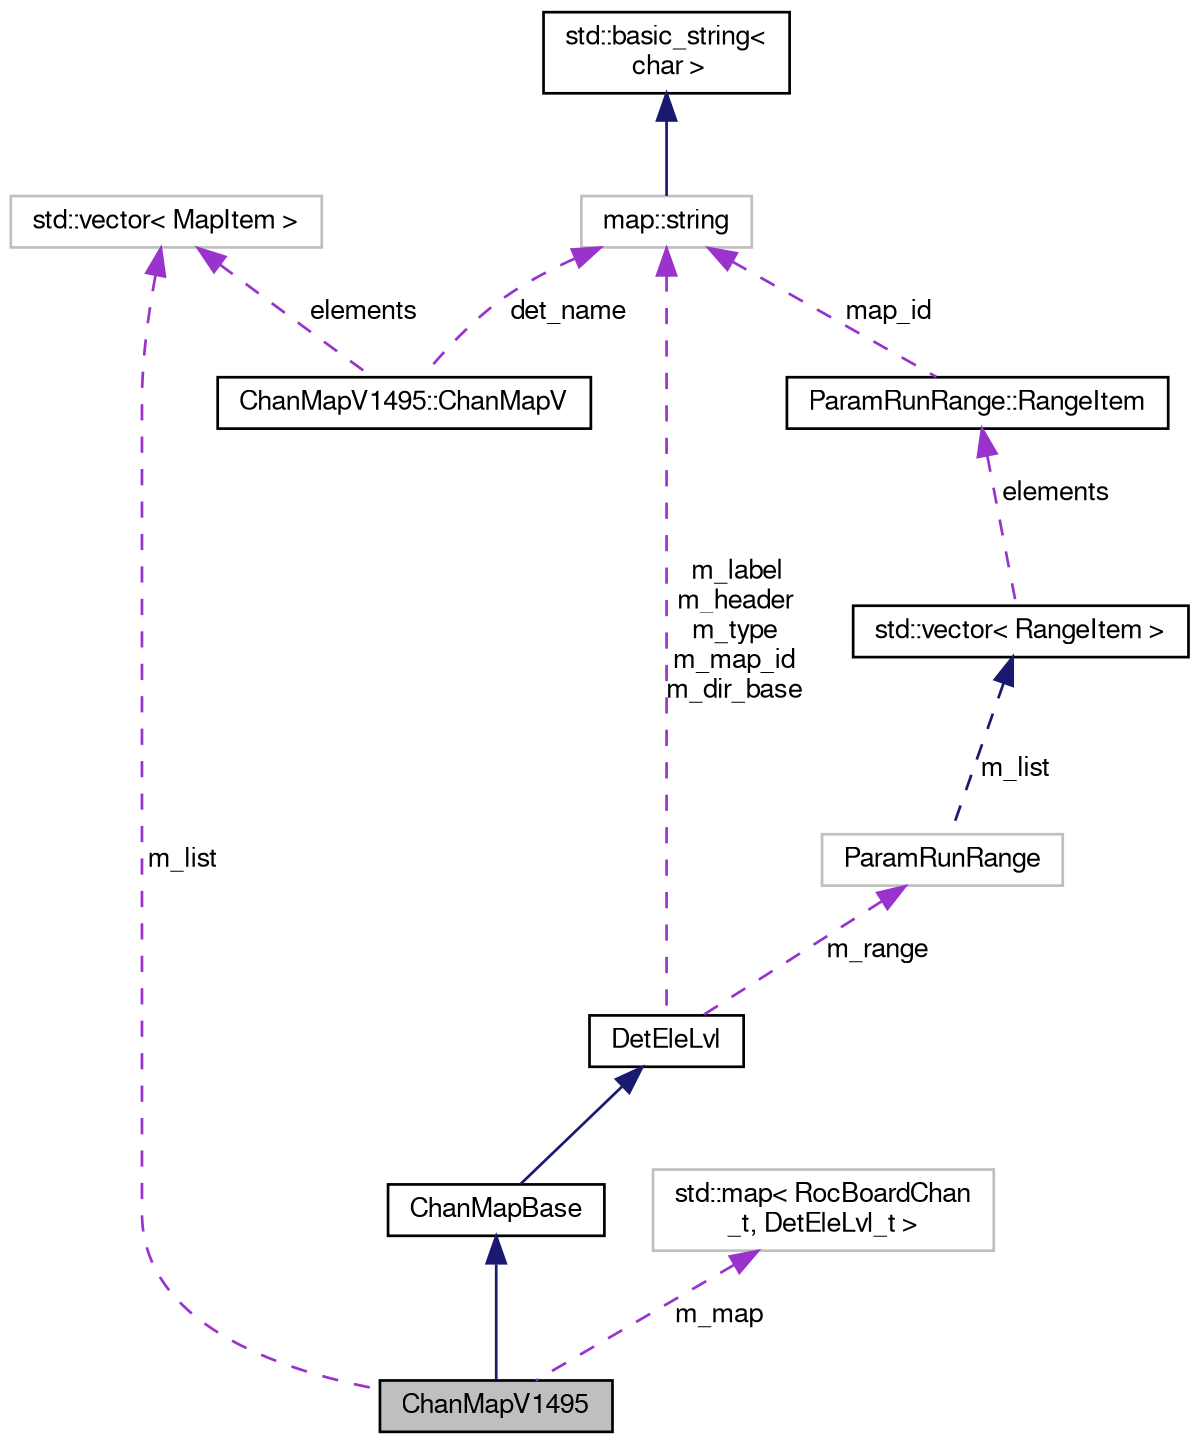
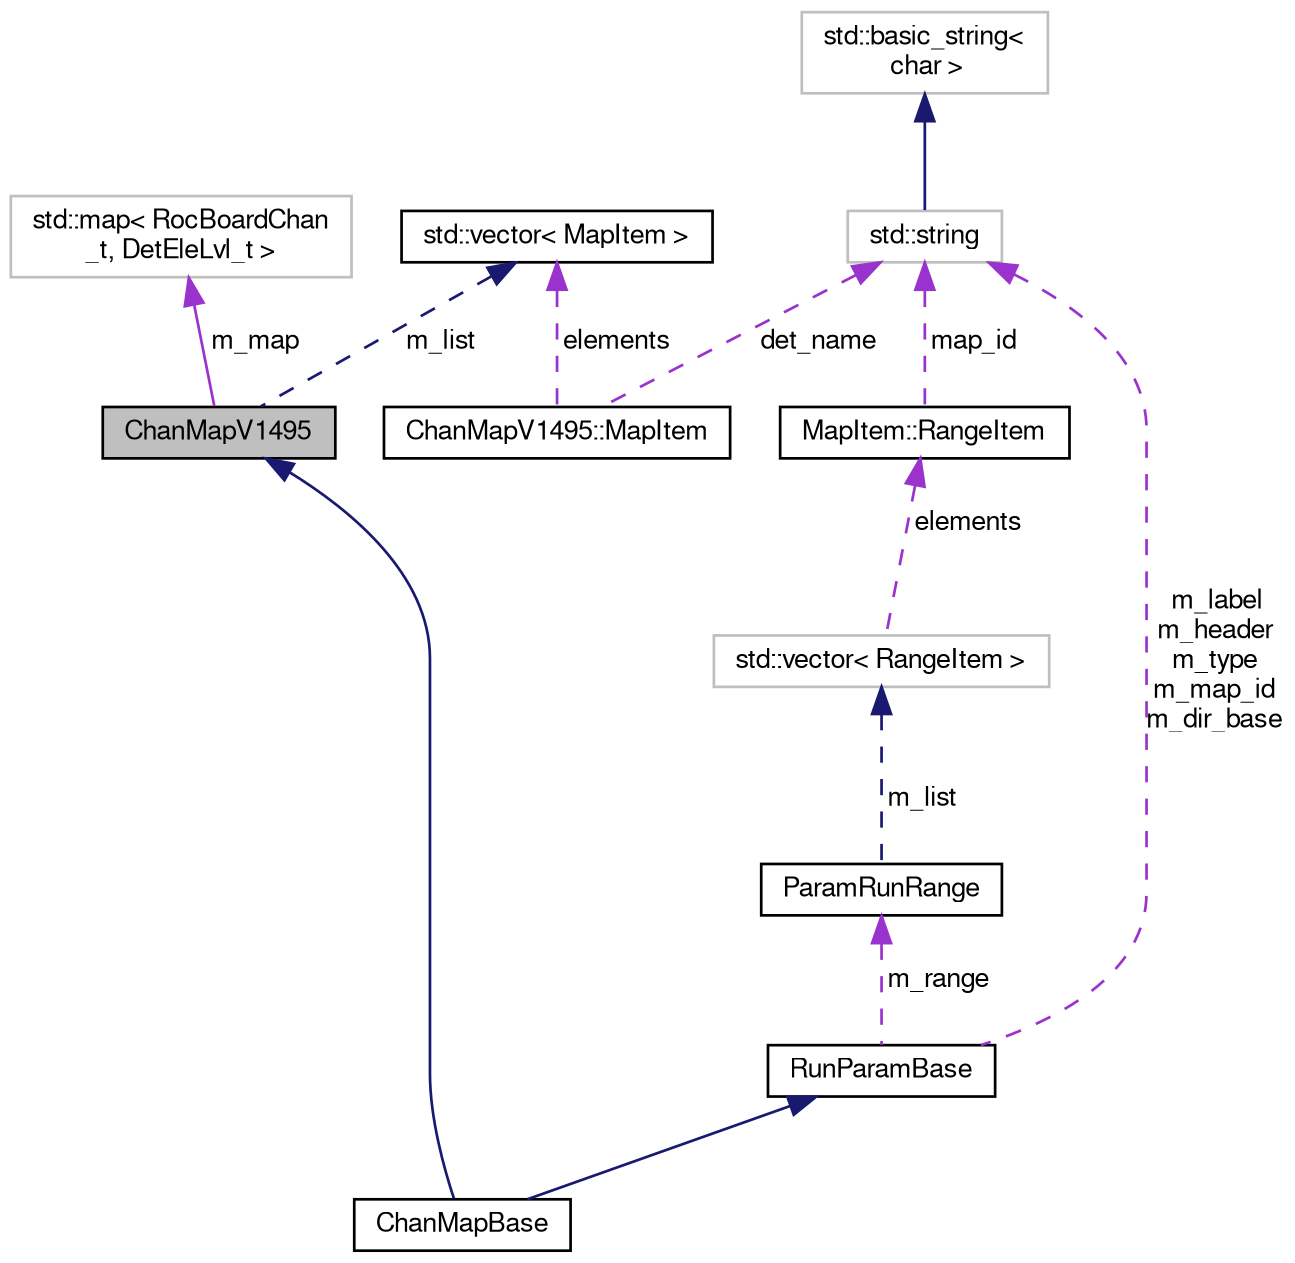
node "std::basic_string< char >": color black -> grey75
node "std::vector< MapItem >": color grey75 -> black
node "map::string": label "map::string" -> "std::string"
node "ChanMapV1495::ChanMapV": label "ChanMapV1495::ChanMapV" -> "ChanMapV1495::MapItem"
node "ParamRunRange::RangeItem": label "ParamRunRange::RangeItem" -> "MapItem::RangeItem"
node "std::vector< RangeItem >": color black -> grey75
node "ParamRunRange": color grey75 -> black
edge "ChanMapV1495" -> "std::vector< MapItem >": color darkorchid3 -> midnightblue
node "DetEleLvl": label "DetEleLvl" -> "RunParamBase"
edge "ChanMapV1495" -> "ChanMapBase": reversed
edge "ChanMapV1495" -> "std::map< RocBoardChan _t, DetEleLvl_t >": style dashed -> solid
